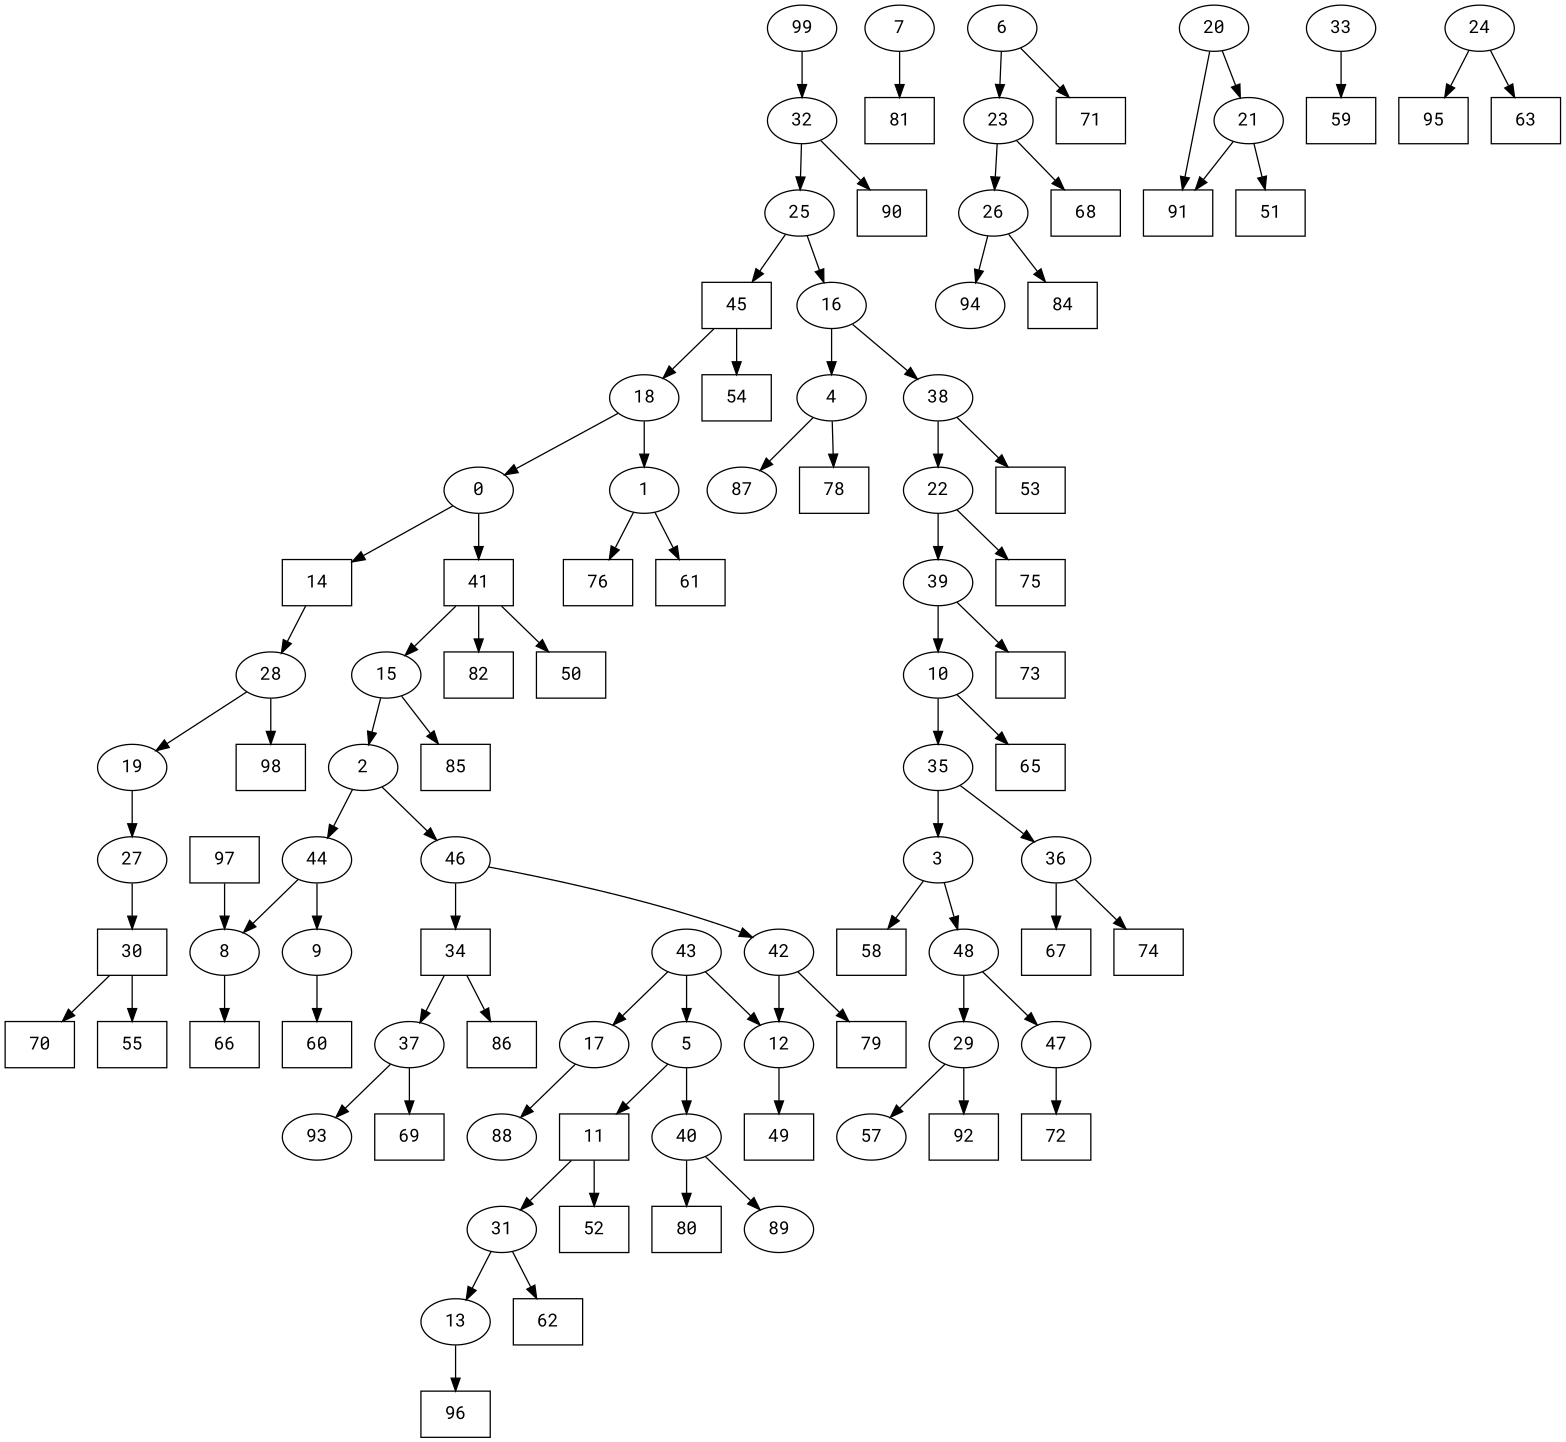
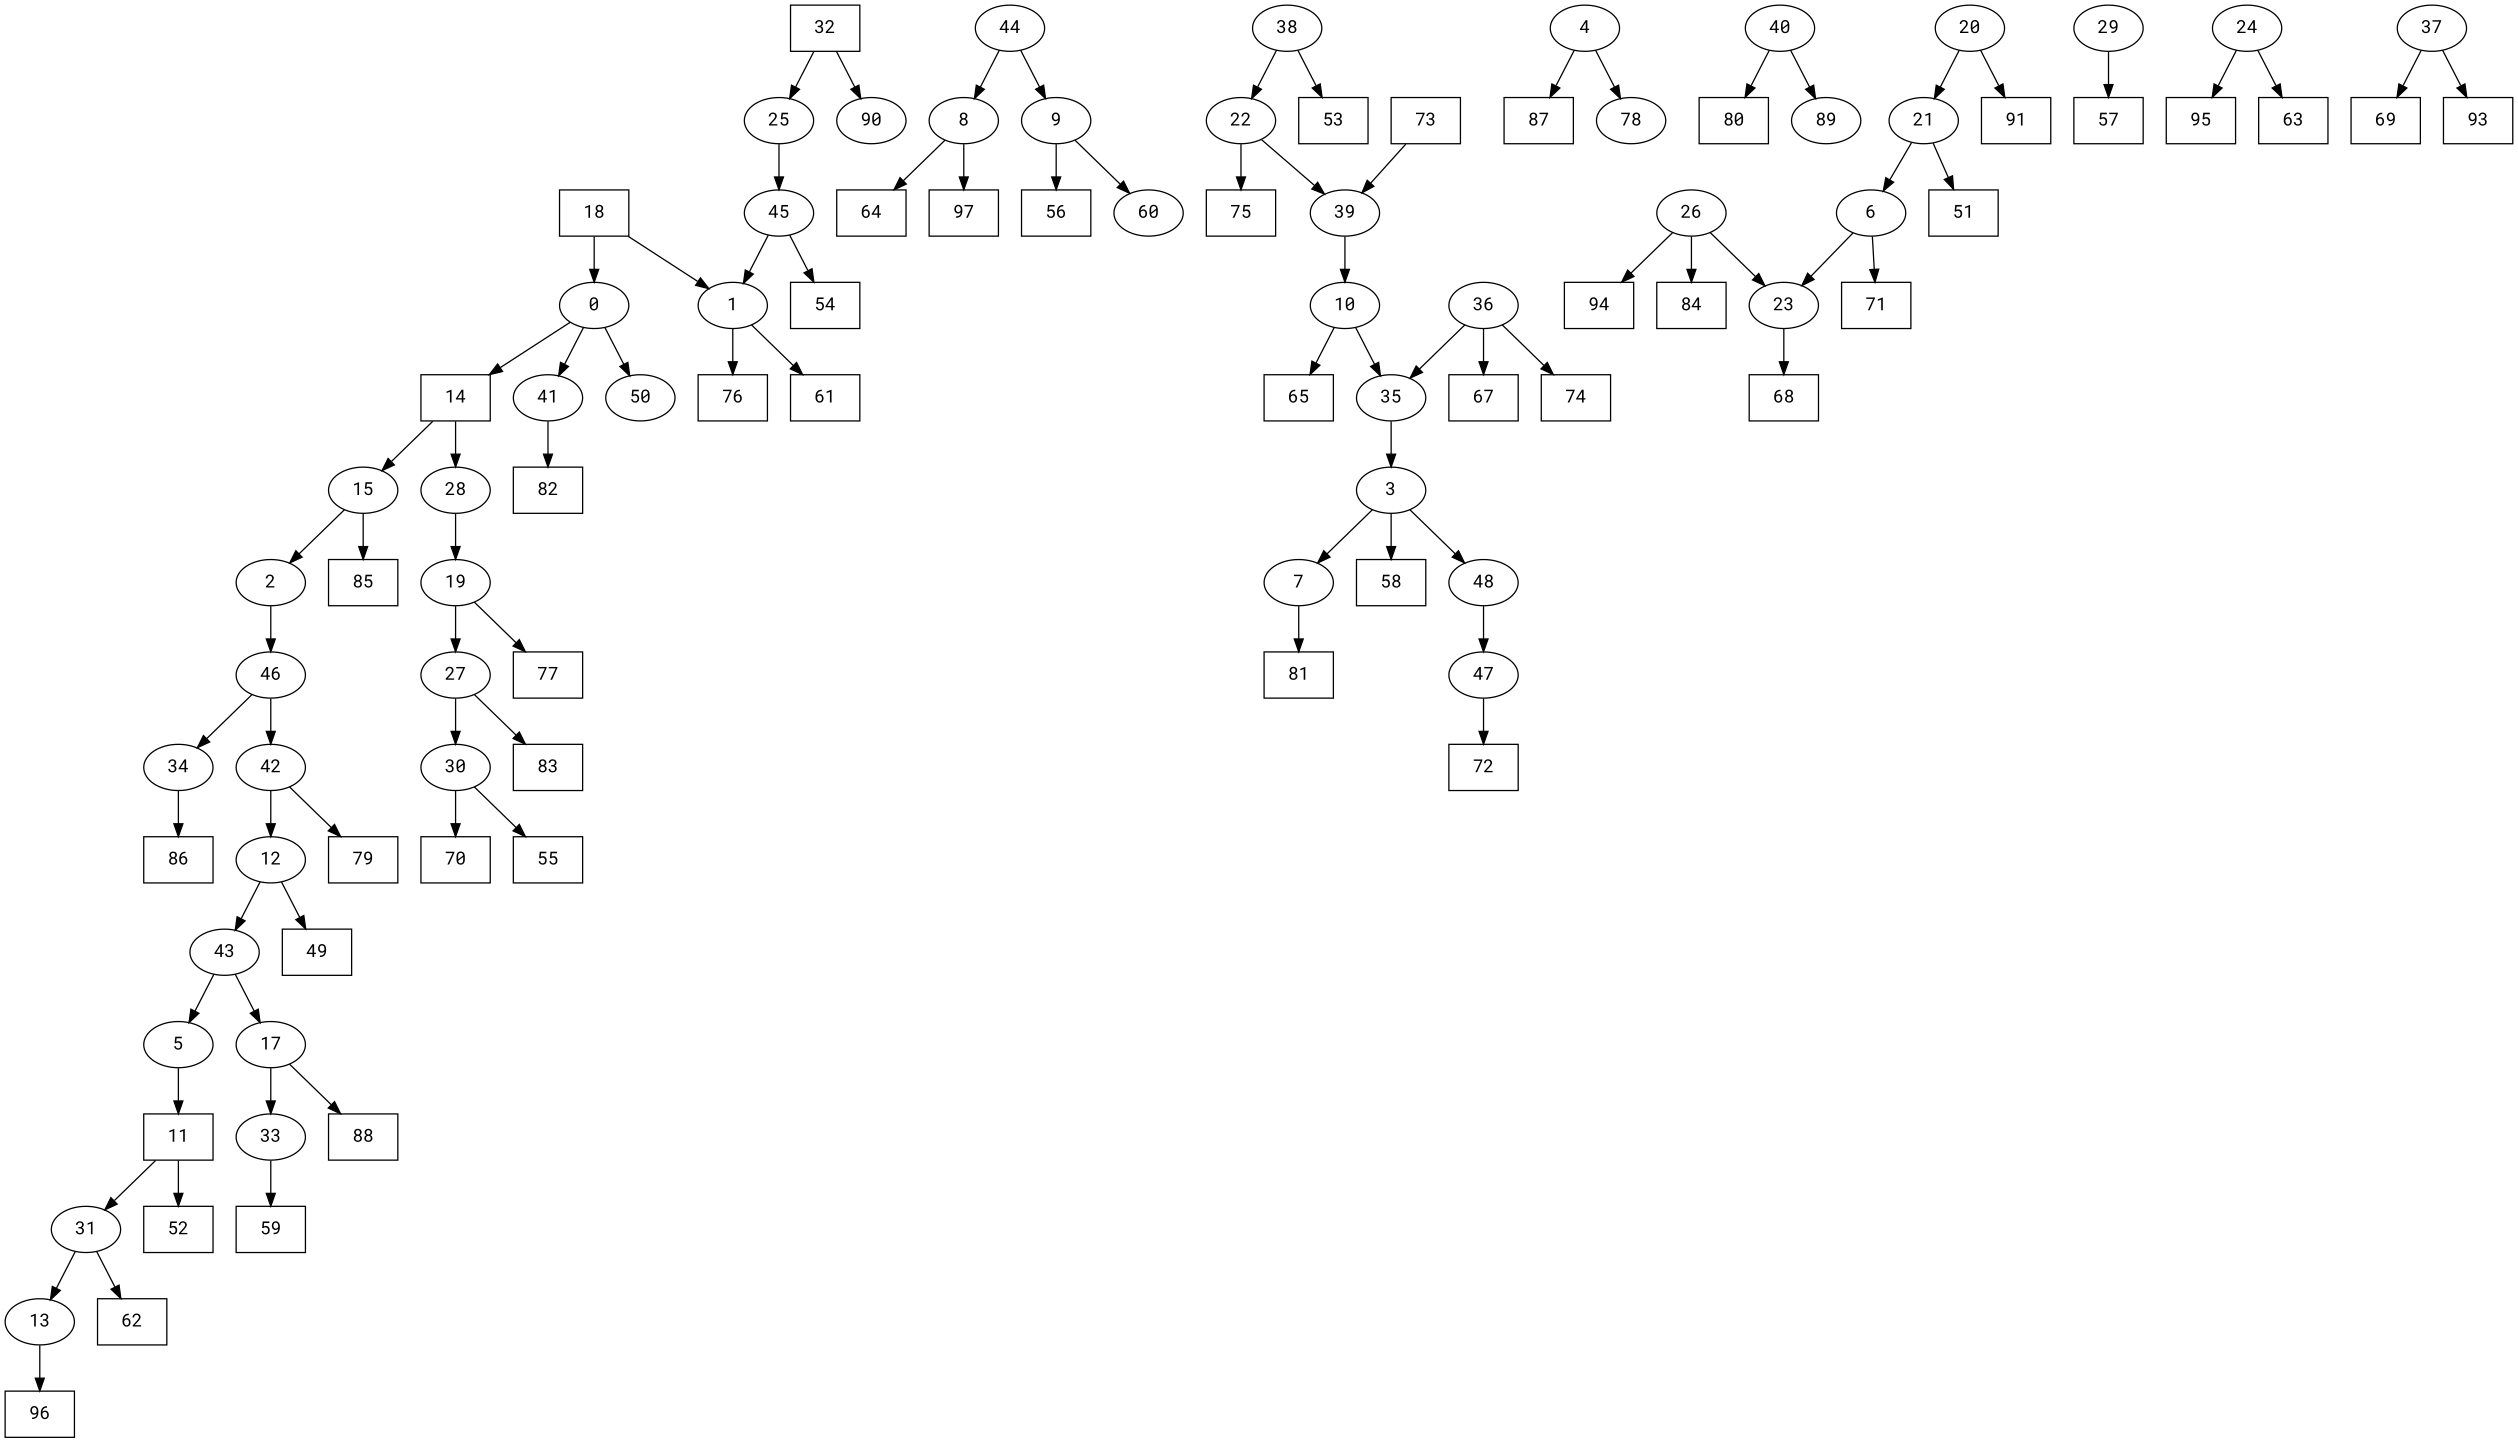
node "99": removed
node "32": shape ellipse -> box
edge "21" -> "91": now "21" -> "6"
edge "23" -> "26": reversed
node "90": shape box -> ellipse
node "56": added
node "45": shape box -> ellipse
node "16": removed
node "94": shape ellipse -> box
edge "45" -> "18": now "45" -> "1"
node "18": shape ellipse -> box
node "87": shape ellipse -> box
node "78": shape box -> ellipse
edge "3" -> "7": added
node "41": shape box -> ellipse
edge "39" -> "73": reversed
edge "41" -> "50": now "0" -> "50"
edge "41" -> "15": now "14" -> "15"
node "77": added
node "50": shape box -> ellipse
node "98": removed
node "83": added
edge "2" -> "44": removed
edge "35" -> "36": reversed
edge "97" -> "8": reversed
node "30": shape box -> ellipse
node "34": shape box -> ellipse
edge "48" -> "29": removed
edge "34" -> "37": removed
edge "43" -> "12": reversed
node "66": label "66" -> "64"
node "60": shape box -> ellipse
edge "17" -> "33": added
edge "5" -> "40": removed
node "93": shape ellipse -> box
node "88": shape ellipse -> box
node "57": shape ellipse -> box
node "92": removed
